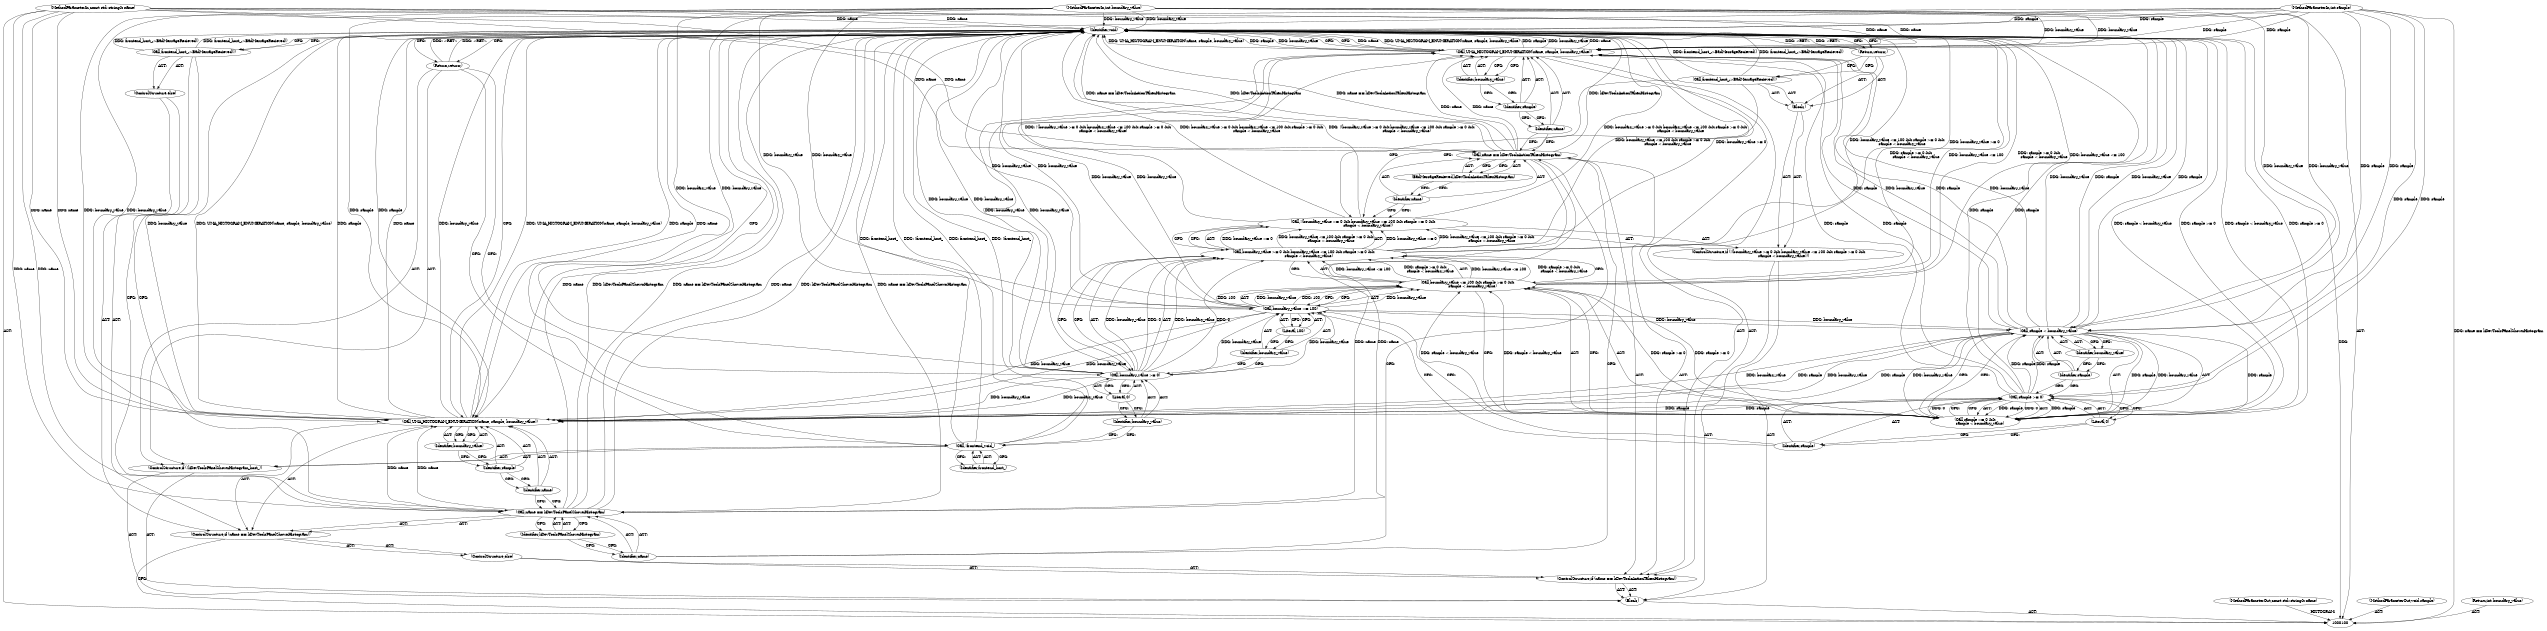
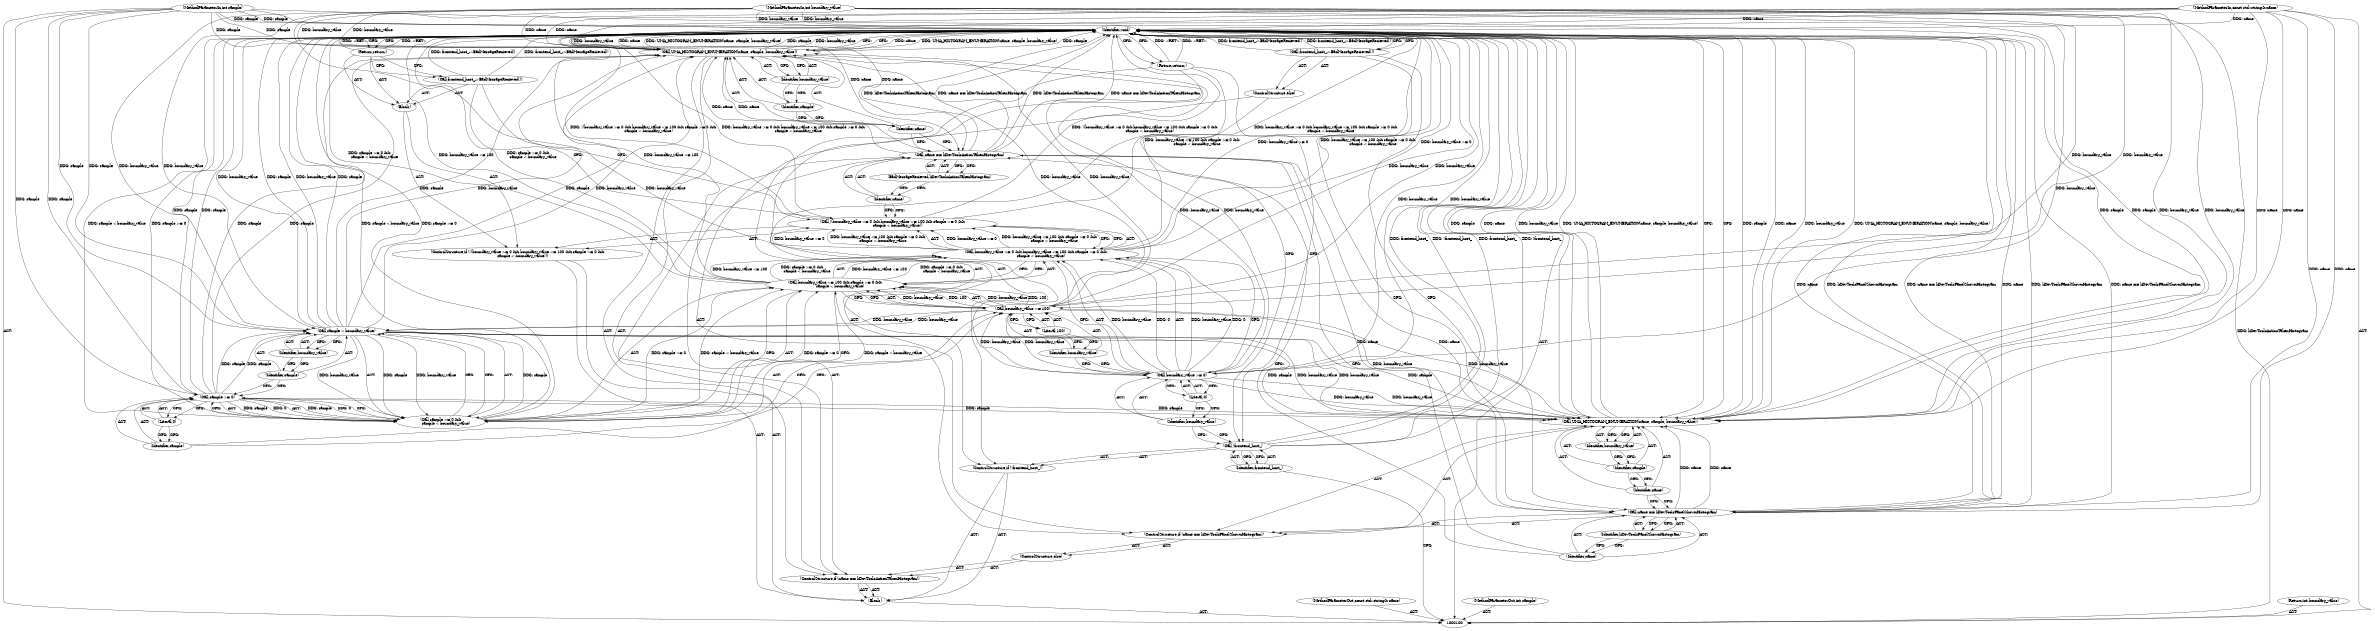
edge "(MethodParameterIn,int boundary_value)" -> "1000100": label "AST: " -> "DDG: kDevToolsActionTakenHistogram"
edge "(MethodParameterIn,int sample)" -> "1000100": label "DDG: name == kDevToolsPanelShownHistogram" -> "AST: "
edge "(Identifier,void)" -> "1000100": label "DDG: " -> "AST: "
node "(Call,!frontend_void_)": label "(Call,!frontend_void_)" -> "(Call,!frontend_host_)"
node "(ControlStructure,if (!kDevToolsPanelShownHistogram_host_))": label "(ControlStructure,if (!kDevToolsPanelShownHistogram_host_))" -> "(ControlStructure,if (!frontend_host_))"
node "(MethodParameterOut,void sample)": label "(MethodParameterOut,void sample)" -> "(MethodParameterOut,int sample)"
edge "(MethodParameterOut,const std::string& name)" -> "1000100": label "HISTOGRAM: " -> "AST: "
edge "(ControlStructure,if (name == kDevToolsPanelShownHistogram))" -> "1000100": now "(Identifier,frontend_host_)" -> "1000100"
